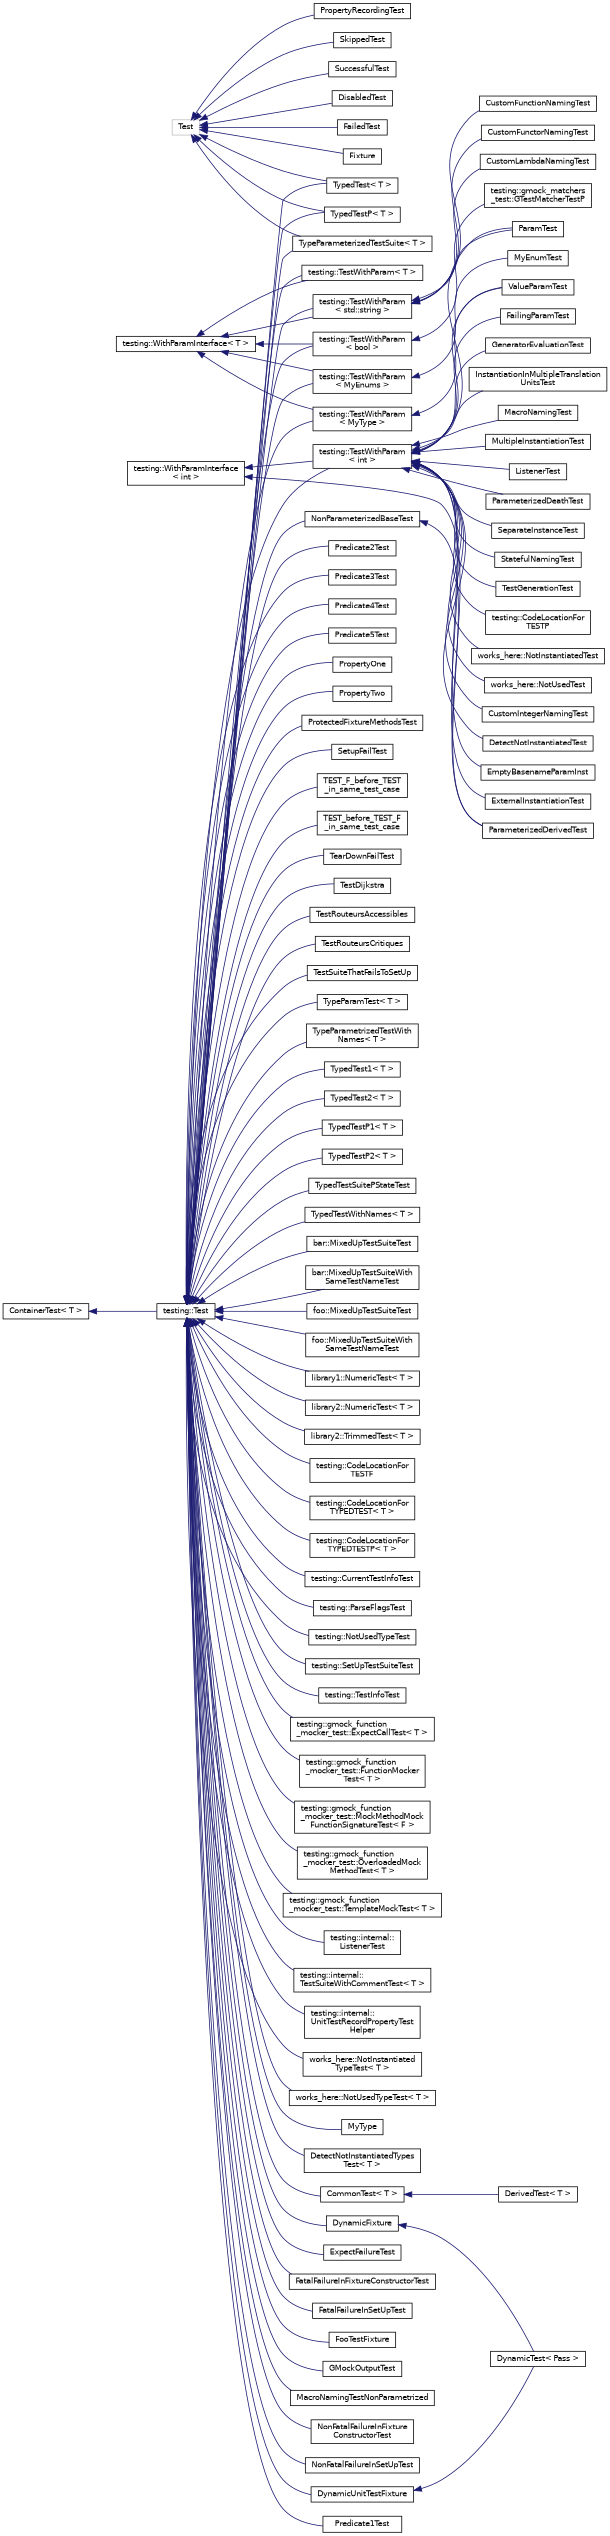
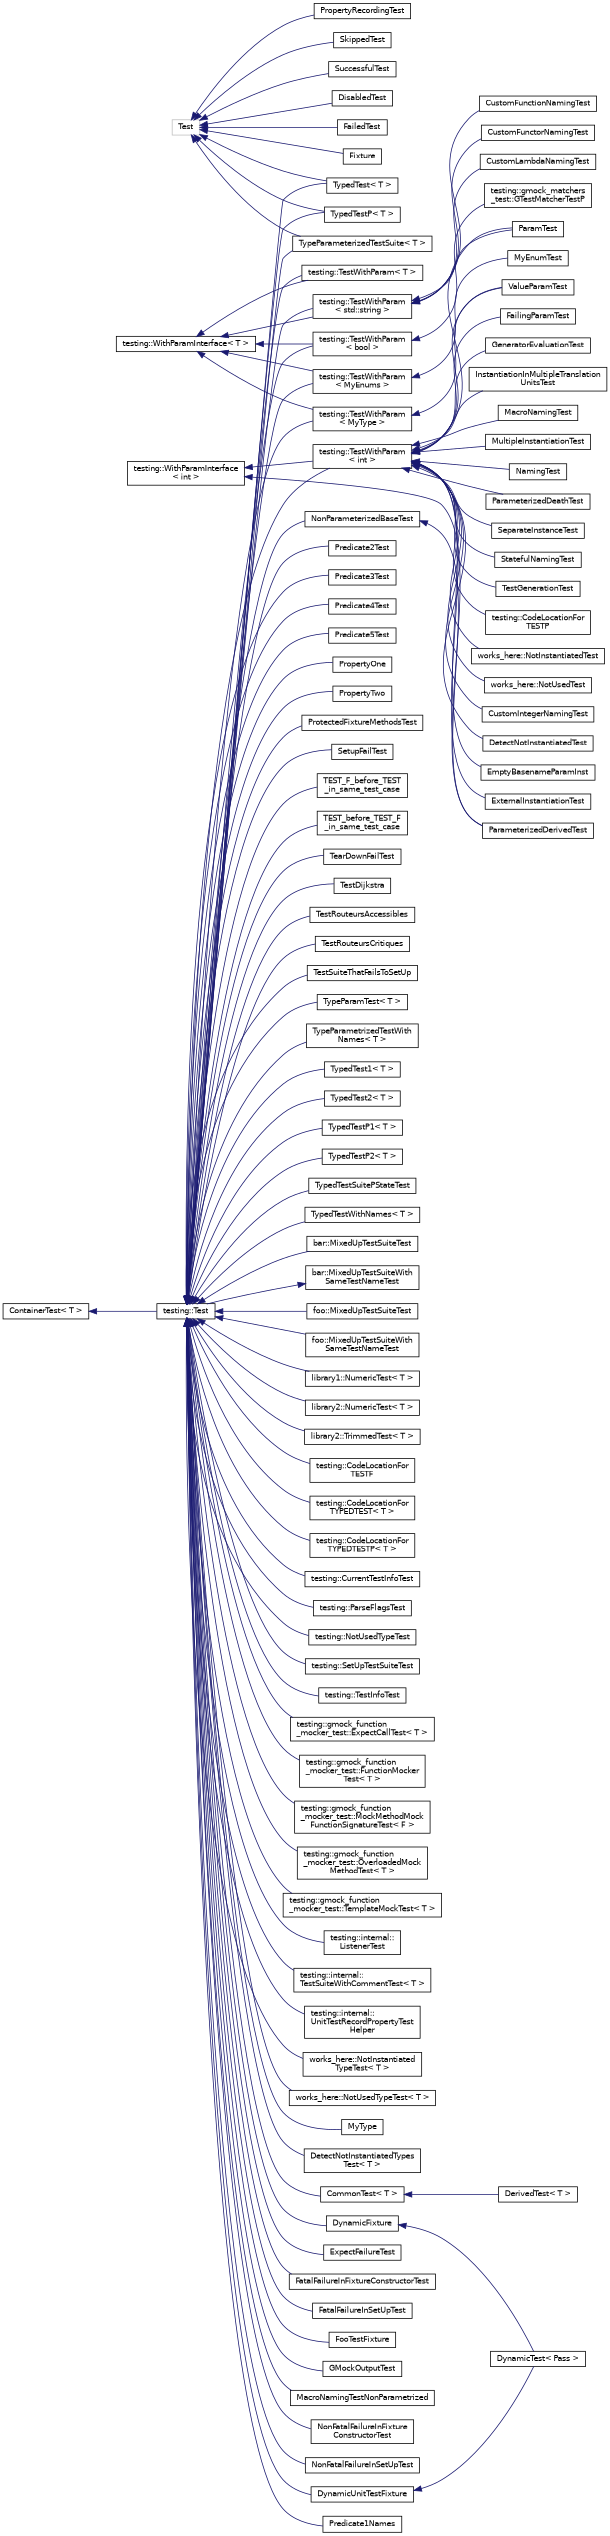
node "ListenerTest": label "ListenerTest" -> "NamingTest"
edge "bar::MixedUpTestSuiteWith SameTestNameTest" -> "testing::Test": reversed
node "Predicate1Test": label "Predicate1Test" -> "Predicate1Names"
